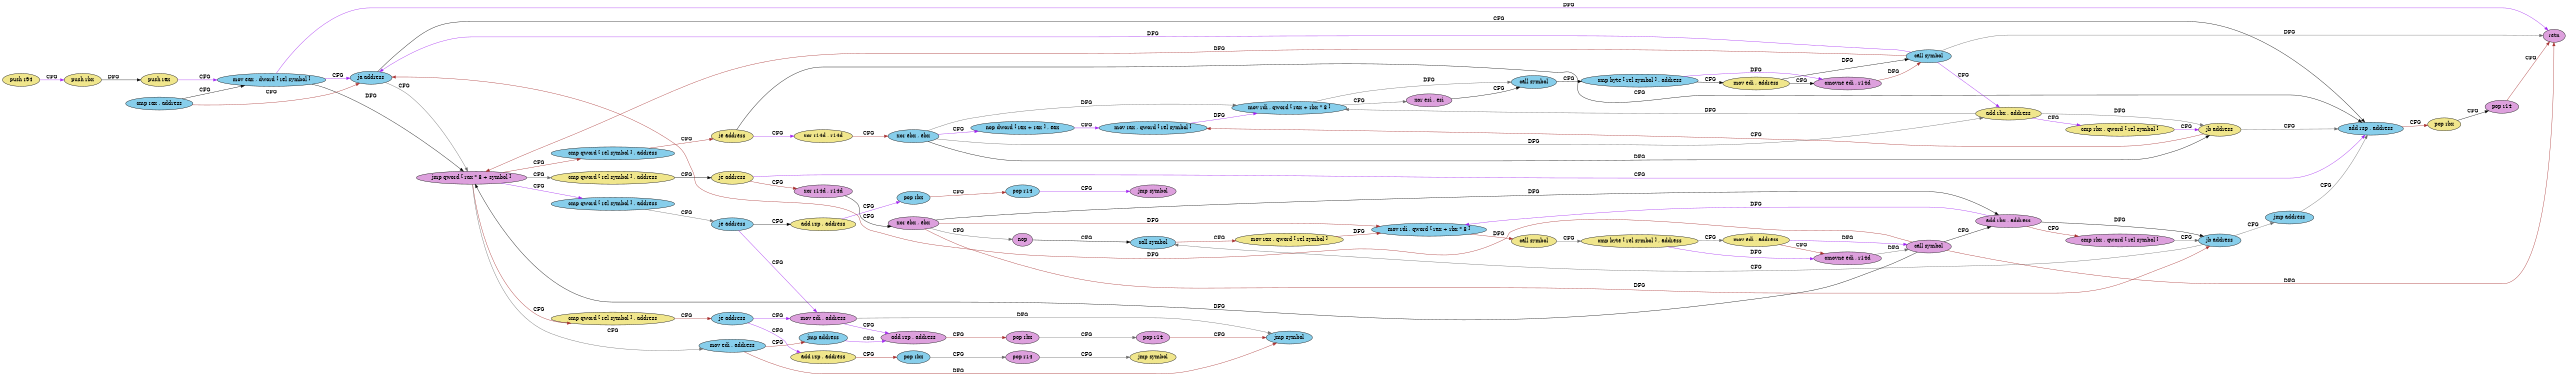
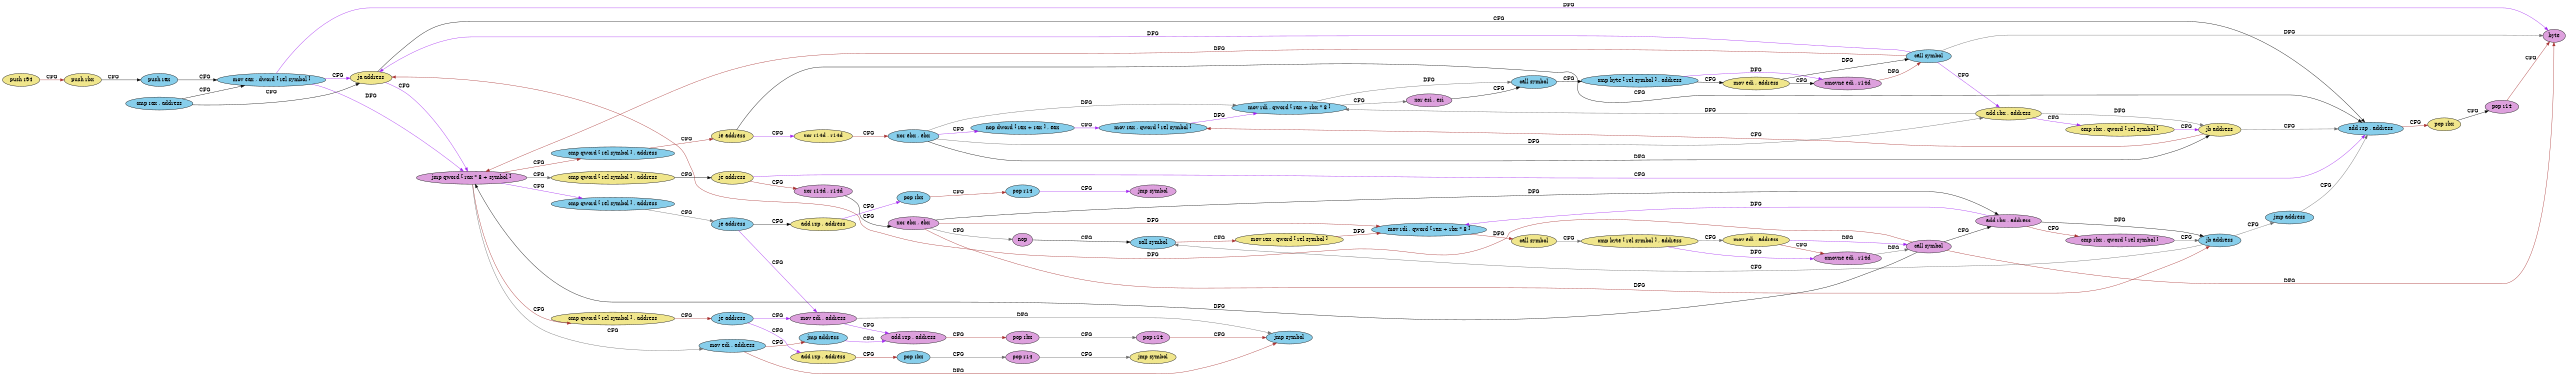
node "retn": label "retn" -> "byte"
edge "push rbx" -> "push rax": label "DFG" -> "CFG"
node "ja address": fillcolor skyblue -> khaki
edge "push r94" -> "push rbx": color purple -> brown
node "push rax": fillcolor khaki -> skyblue
edge "push rax" -> "mov eax , dword [ rel symbol ]": color purple -> black
edge "cmp rax , address" -> "ja address": color brown -> black
edge "ja address" -> "jmp qword [ rax * 8 + symbol ]": color gray40 -> purple
edge "mov eax , dword [ rel symbol ]" -> "jmp qword [ rax * 8 + symbol ]": color black -> purple
